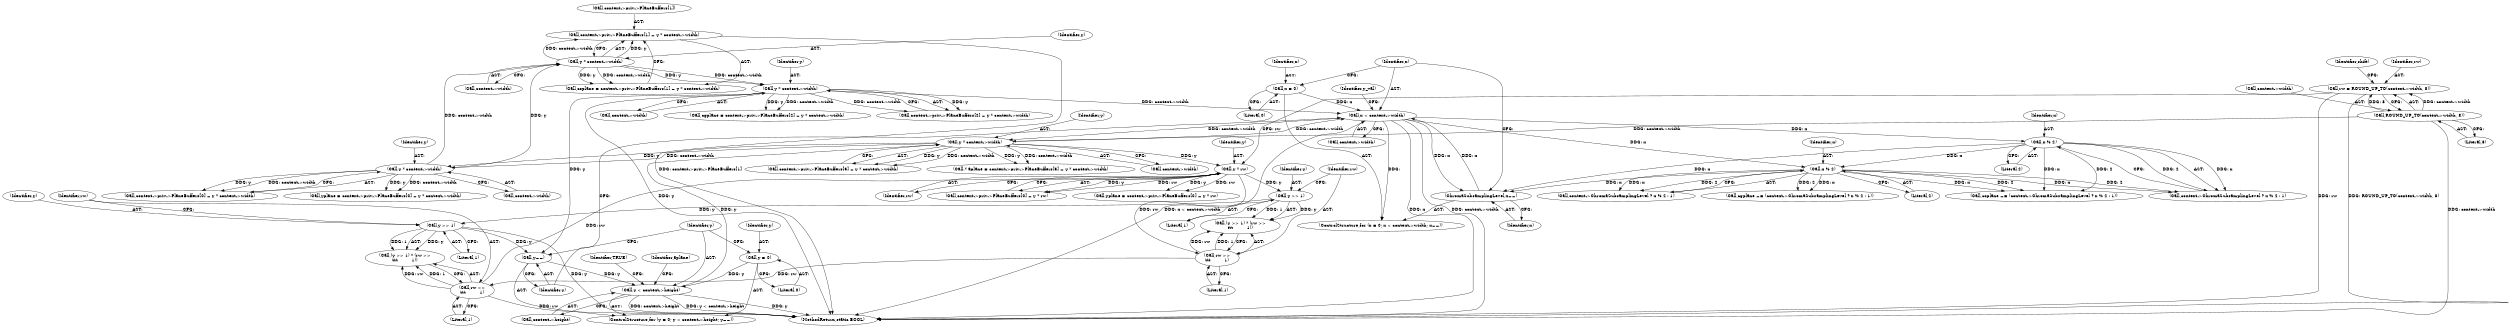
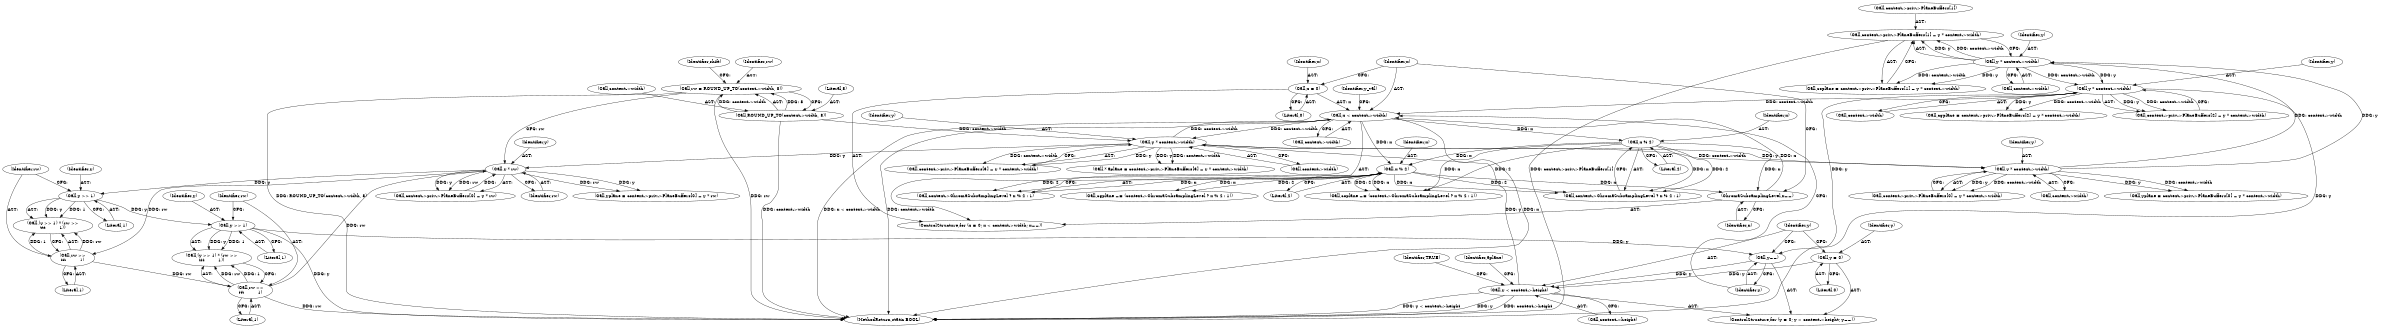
edge "(Call,x = 0)" -> "(Call,x < context->width)": label "DDG: x" -> "AST: x"
edge "(Call,ROUND_UP_TO(context->width, 8))" -> "(Literal,8)": removed, label "CFG:"
edge "(Call,x < context->width)" -> "(ChromaSubsamplingLevel,x++)": removed, label "DDG: x"
edge "(Call,x < context->width)" -> "(ControlStructure,for (x = 0; x < context->width; x++))": label "DDG: " -> "AST: "
edge "(Call,context->priv->PlaneBuffers[0] + y * rw)" -> "(Call,y * rw)": label "CFG: " -> "DDG: "
